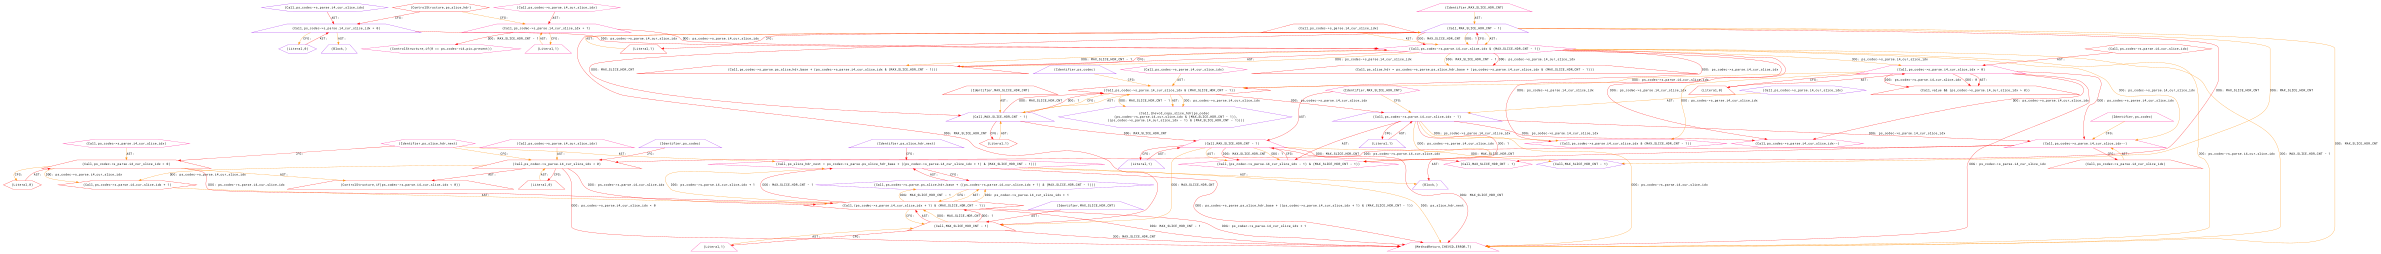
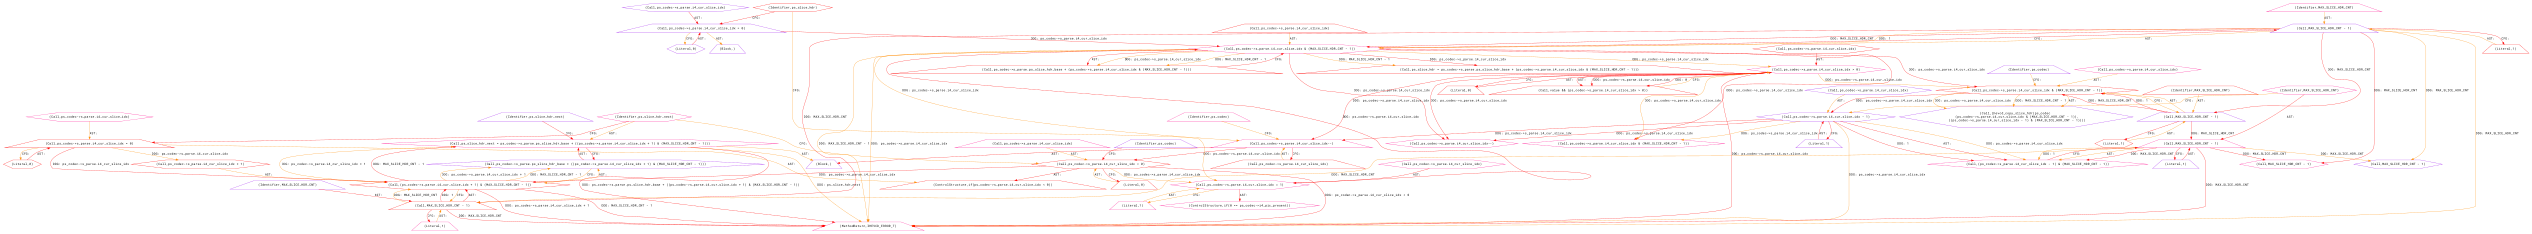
node "(ControlStructure,ps_slice_hdr)": label "(ControlStructure,ps_slice_hdr)" -> "(Identifier,ps_slice_hdr)"
node "(Call,ps_codec->s_parse.i4_cur_slice_idx = 1)": shape trapezium -> hexagon
edge "(Call,ps_codec->s_parse.i4_cur_slice_idx = 1)" -> "(ControlStructure,if(0 == ps_codec->i4_pic_present))": label "DDG: MAX_SLICE_HDR_CNT - 1" -> "AST: "
node "(Call,ps_codec->s_parse.i4_cur_slice_idx > 0)": shape trapezium -> hexagon
edge "(Call,value && (ps_codec->s_parse.i4_cur_slice_idx > 0))" -> "(Call,ps_codec->s_parse.i4_cur_slice_idx > 0)": added, label "CFG:"
node "(Call,ps_codec->s_parse.i4_cur_slice_idx - 1)": shape trapezium -> hexagon
node "(Call,ps_codec->s_parse.i4_cur_slice_idx < 0)": shape trapezium -> hexagon
edge "(Call,ps_codec->s_parse.i4_cur_slice_idx < 0)" -> "(Call,ps_codec->s_parse.i4_cur_slice_idx + 1)": now "(Call,ps_codec->s_parse.i4_cur_slice_idx < 0)" -> "(Call,ps_codec->s_parse.i4_cur_slice_idx = 1)"
